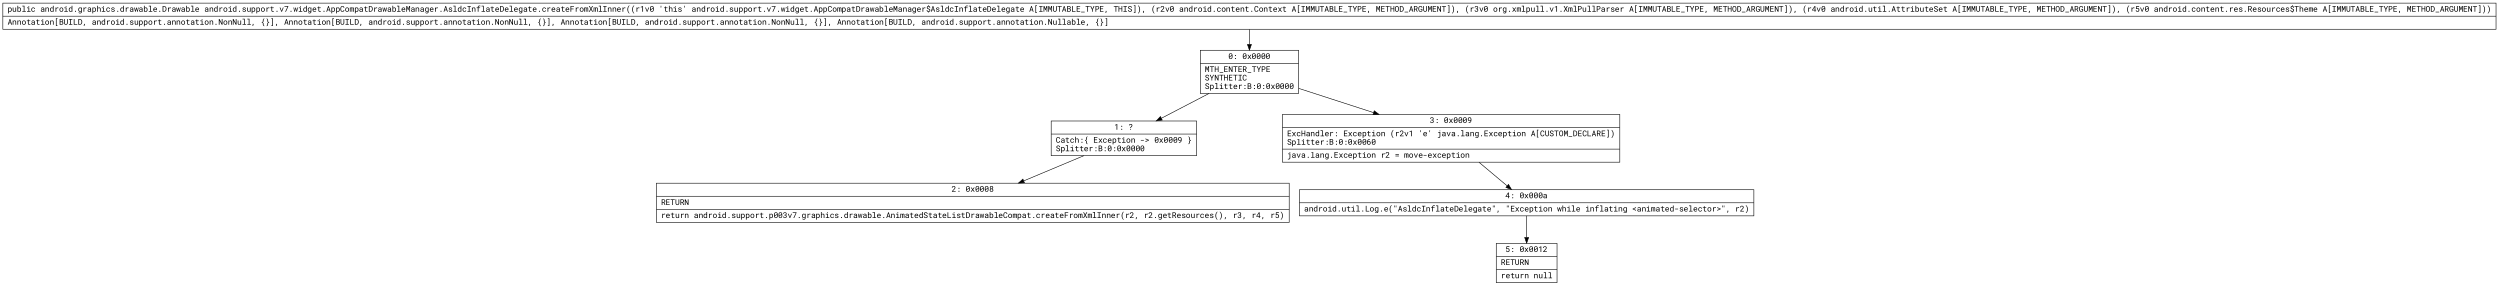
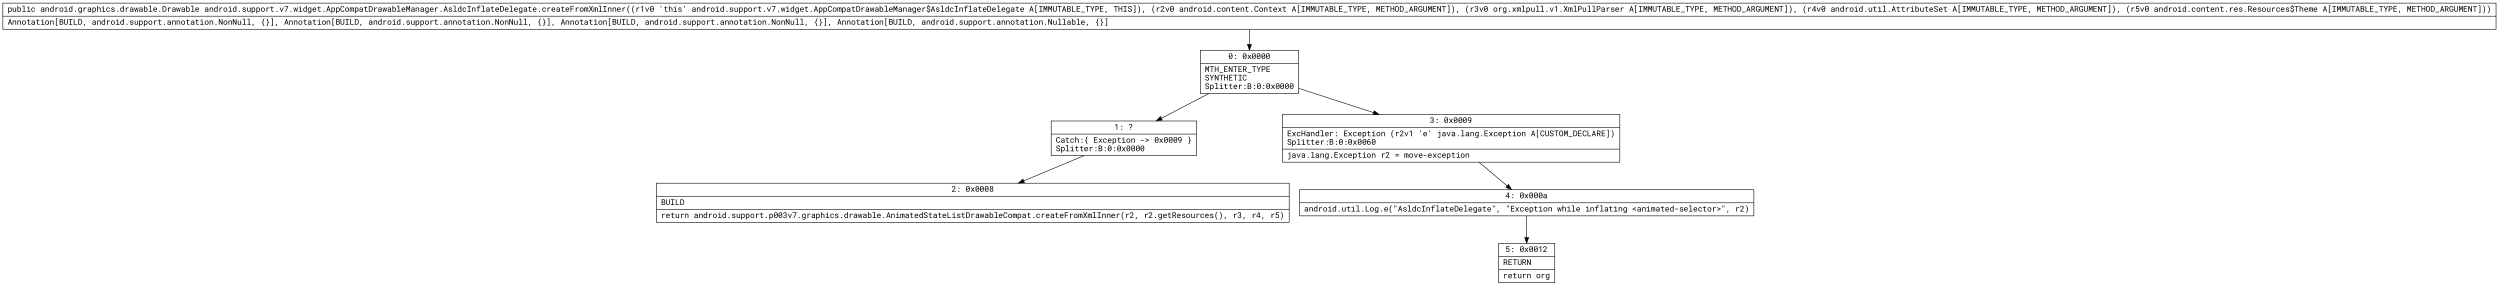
node "2: 0x0008": text "RETURN" -> "BUILD"
node "5: 0x0012": text "return null" -> "return org"
